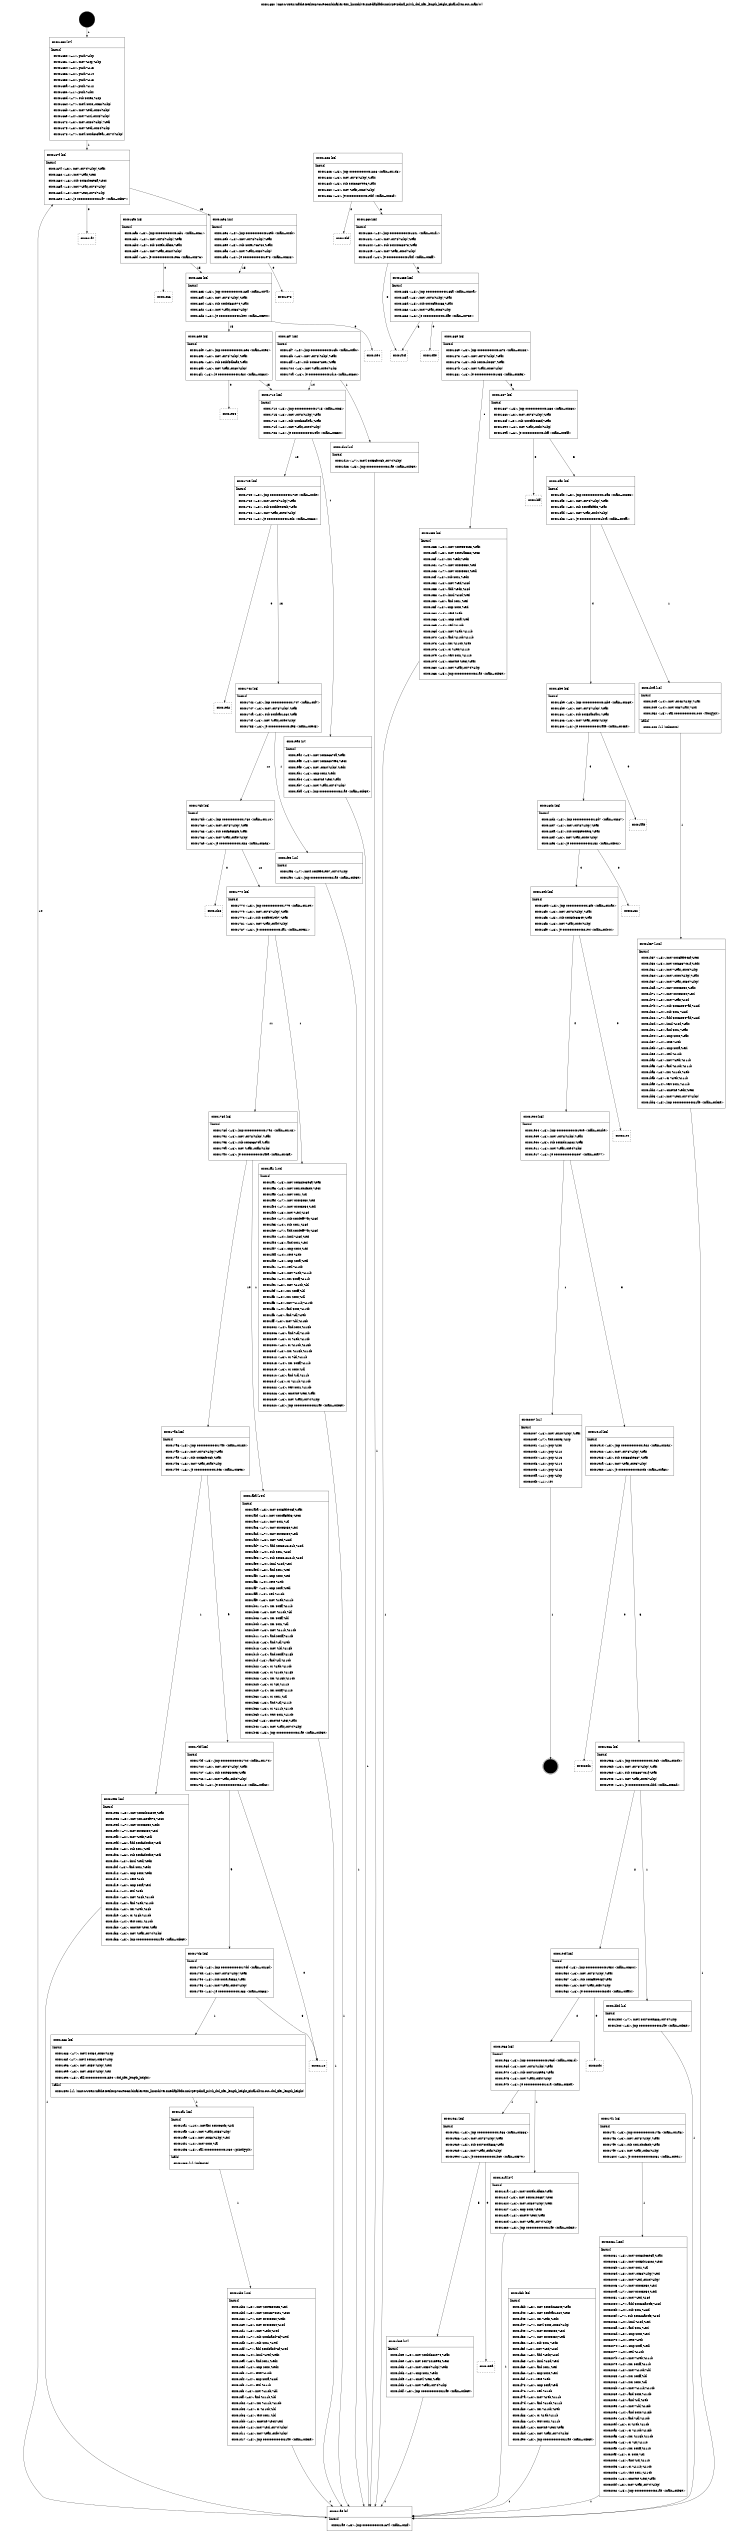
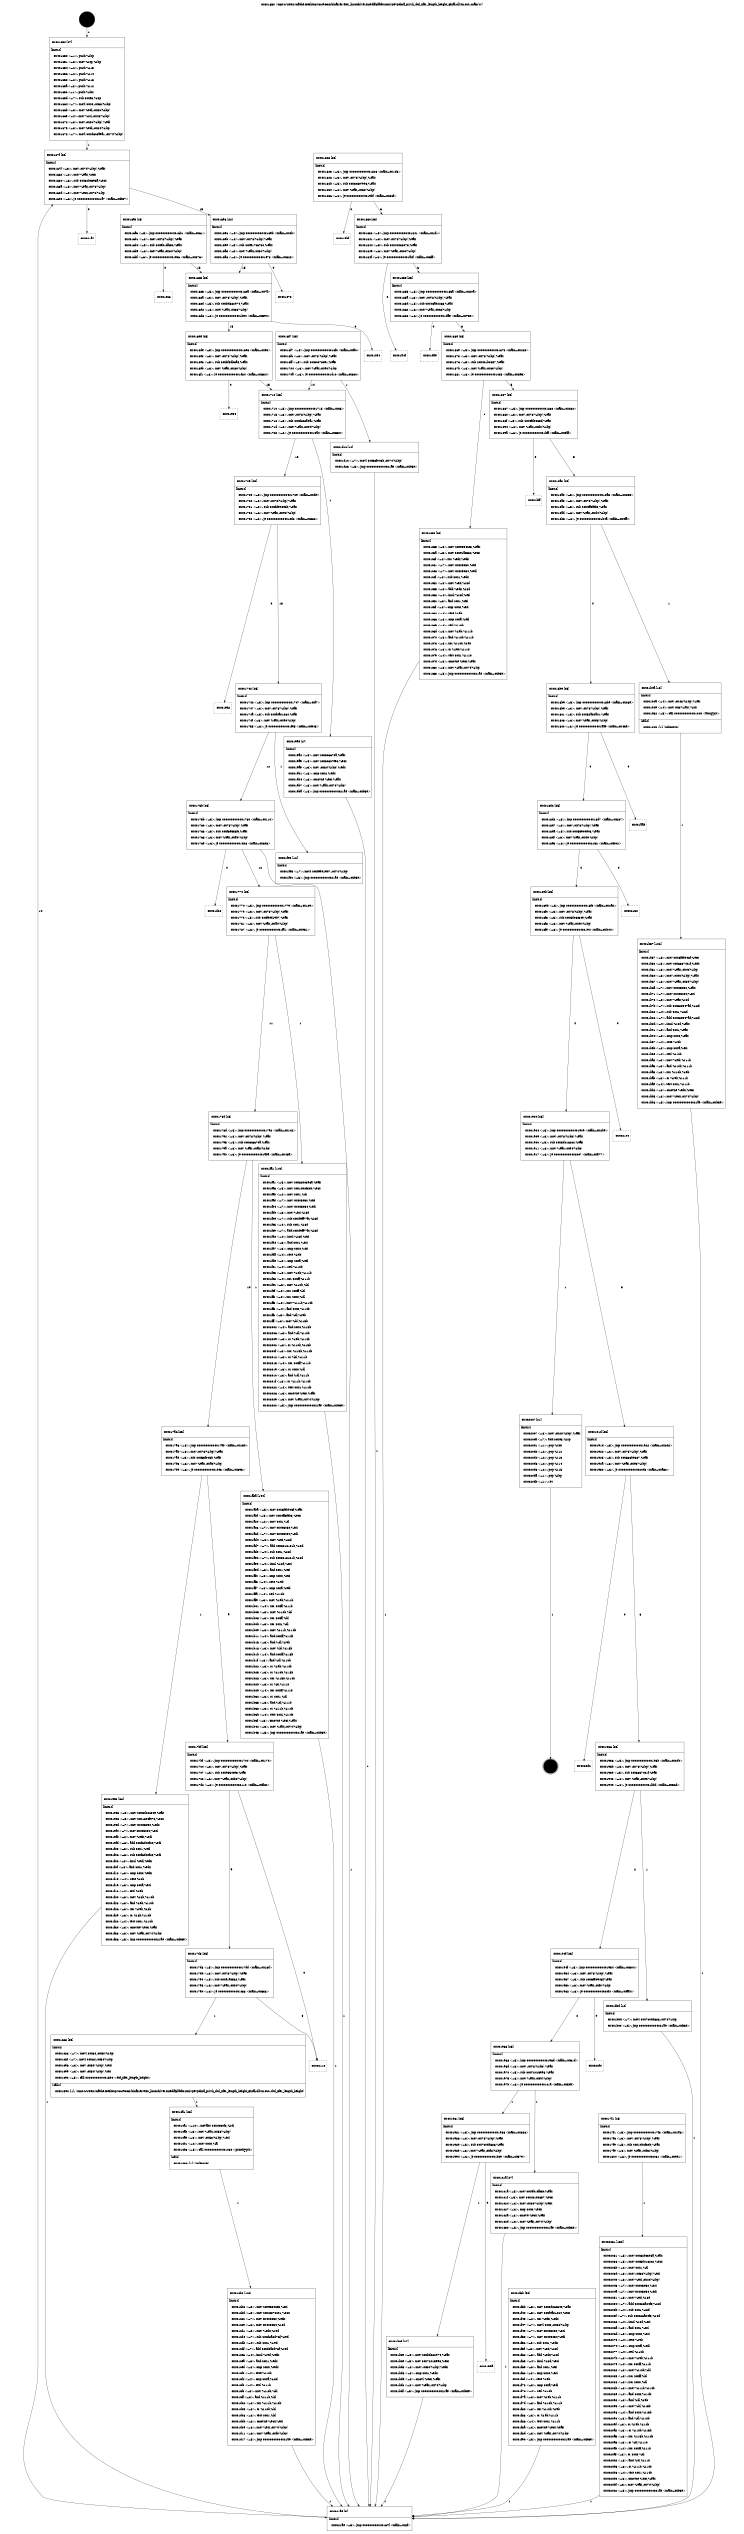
edge "0x401855 [25]" -> "0x401a4f": now "0x401855 [25]" -> "0x40186e [25]"
edge "0x401f95 [12]" -> "0x4021ae [5]": now "0x40175b [25]" -> "0x4021ae [5]"
edge "0x401981 [25]" -> "0x401bc9 [27]": label " 5" -> " 1"
